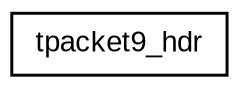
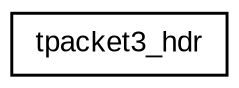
node "tpacket9_hdr": label "tpacket9_hdr" -> "tpacket3_hdr"
